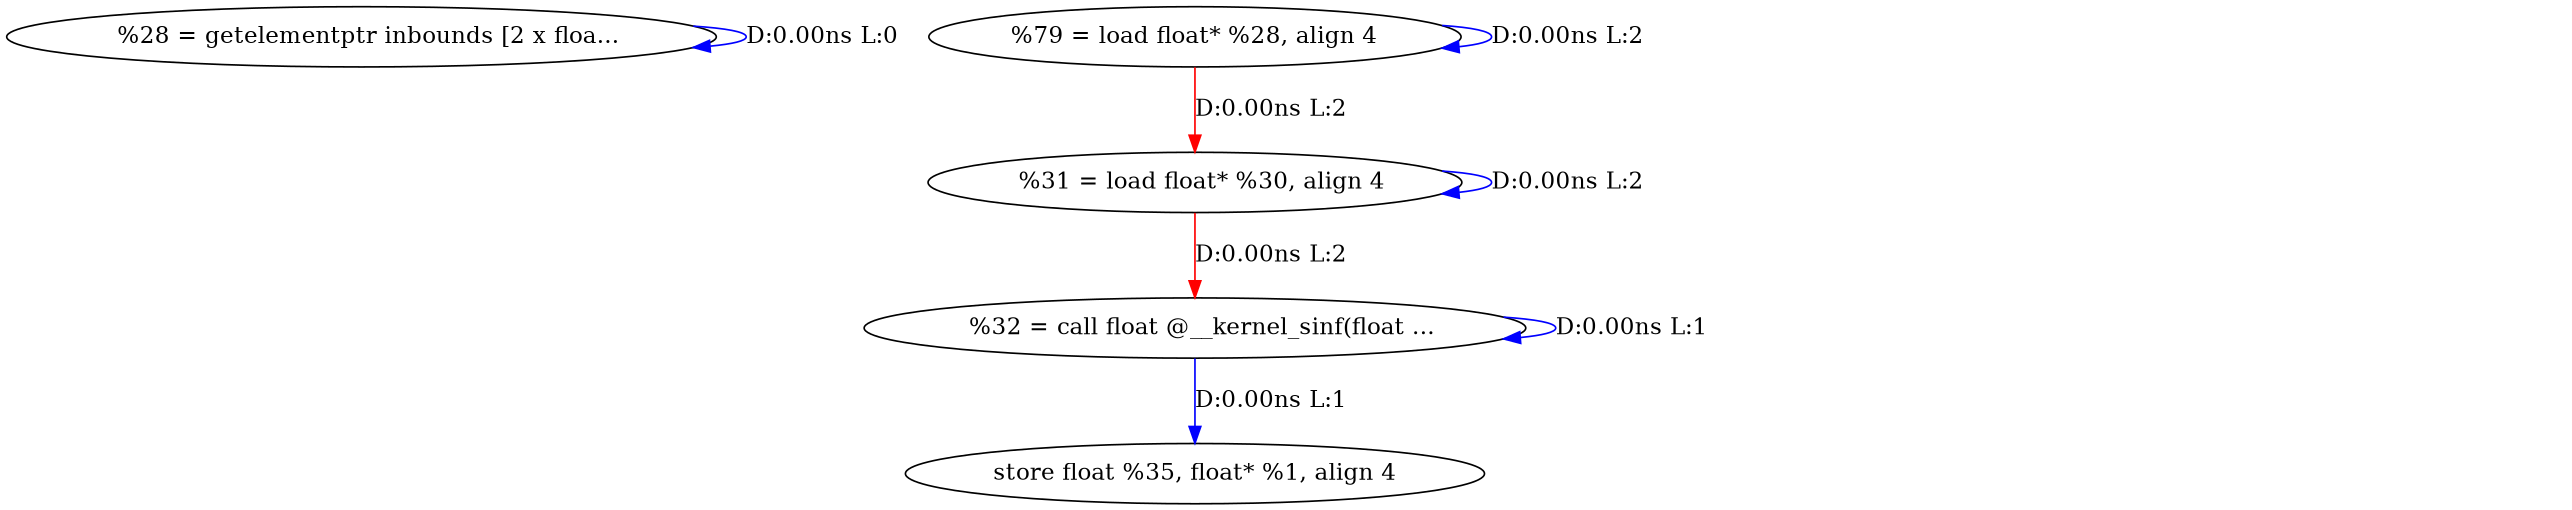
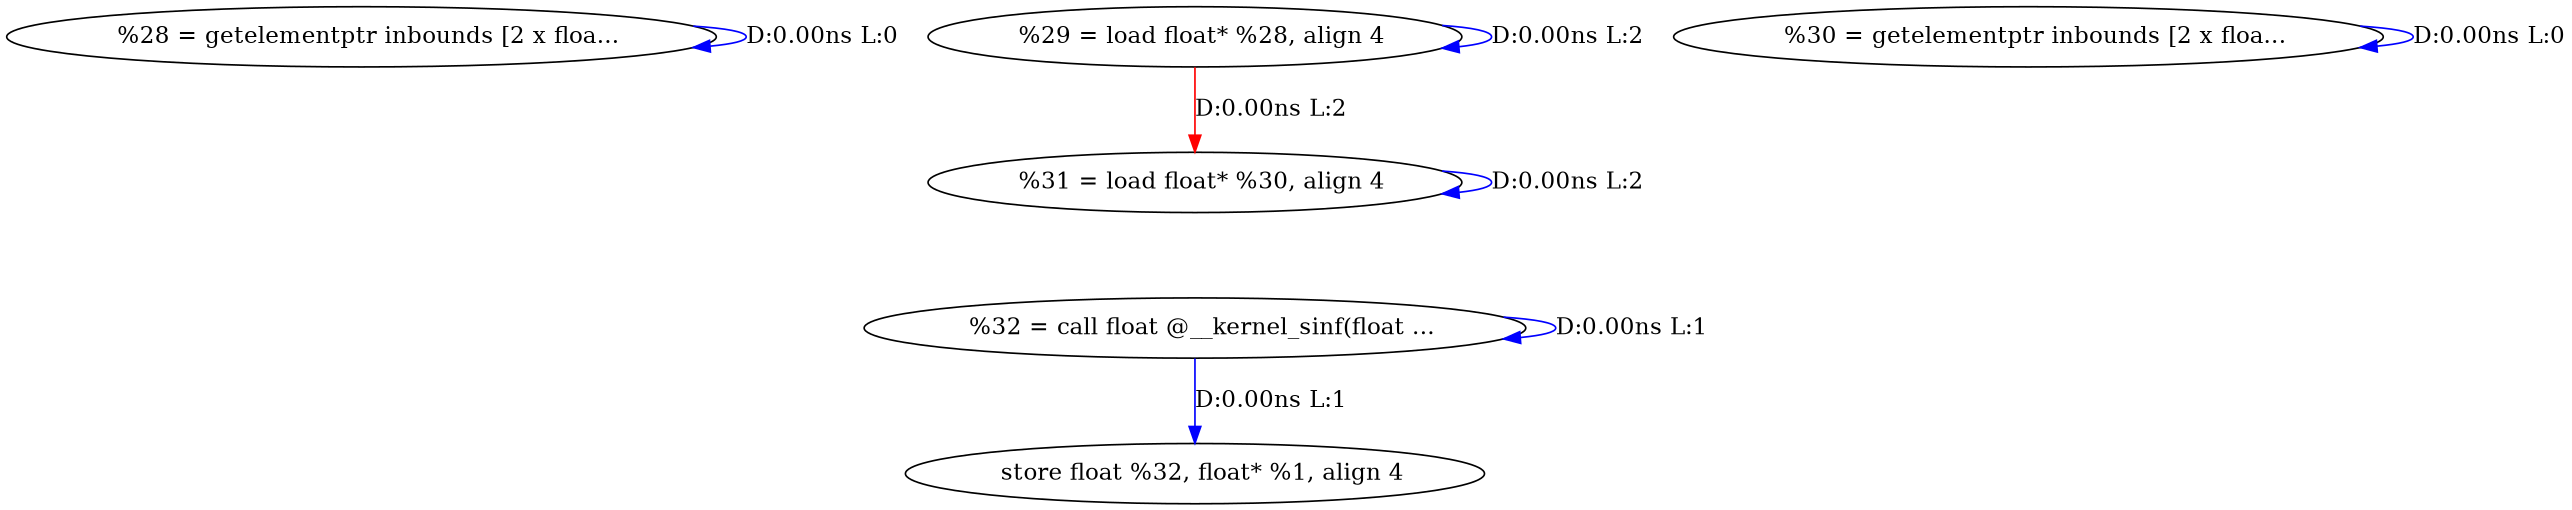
node "%79 = load float* %28, align 4": label "%79 = load float* %28, align 4" -> "%29 = load float* %28, align 4"
node "%30 = getelementptr inbounds [2 x floa...": added
edge "%31 = load float* %30, align 4" -> "%32 = call float @__kernel_sinf(float ...": removed, label "D:0.00ns L:2"
node "store float %35, float* %1, align 4": label "store float %35, float* %1, align 4" -> "store float %32, float* %1, align 4"
